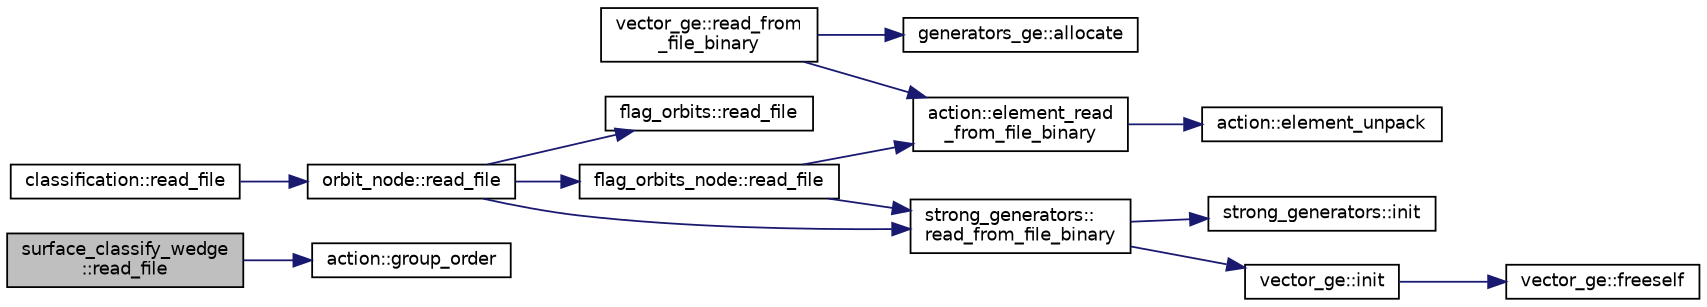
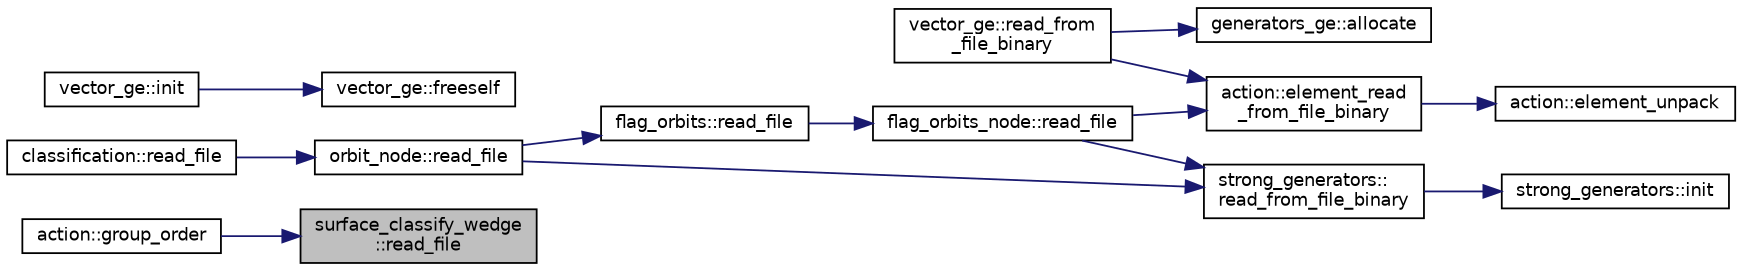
edge "orbit_node::read_file" -> "flag_orbits_node::read_file": now "flag_orbits::read_file" -> "flag_orbits_node::read_file"
edge "strong_generators:: read_from_file_binary" -> "vector_ge::init": removed
edge "surface_classify_wedge ::read_file" -> "action::group_order": reversed
